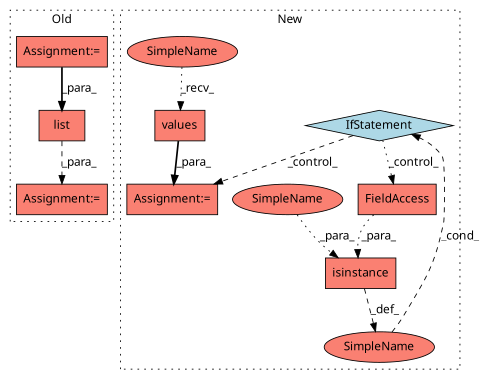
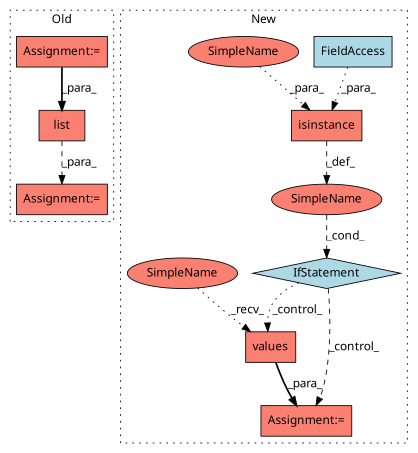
edge "IfStatement" -> "FieldAccess": now "IfStatement" -> "values"
node "FieldAccess": fillcolor salmon -> lightblue
